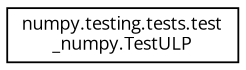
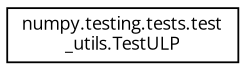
node "numpy.testing.tests.test _numpy.TestULP": label "numpy.testing.tests.test _numpy.TestULP" -> "numpy.testing.tests.test _utils.TestULP"
